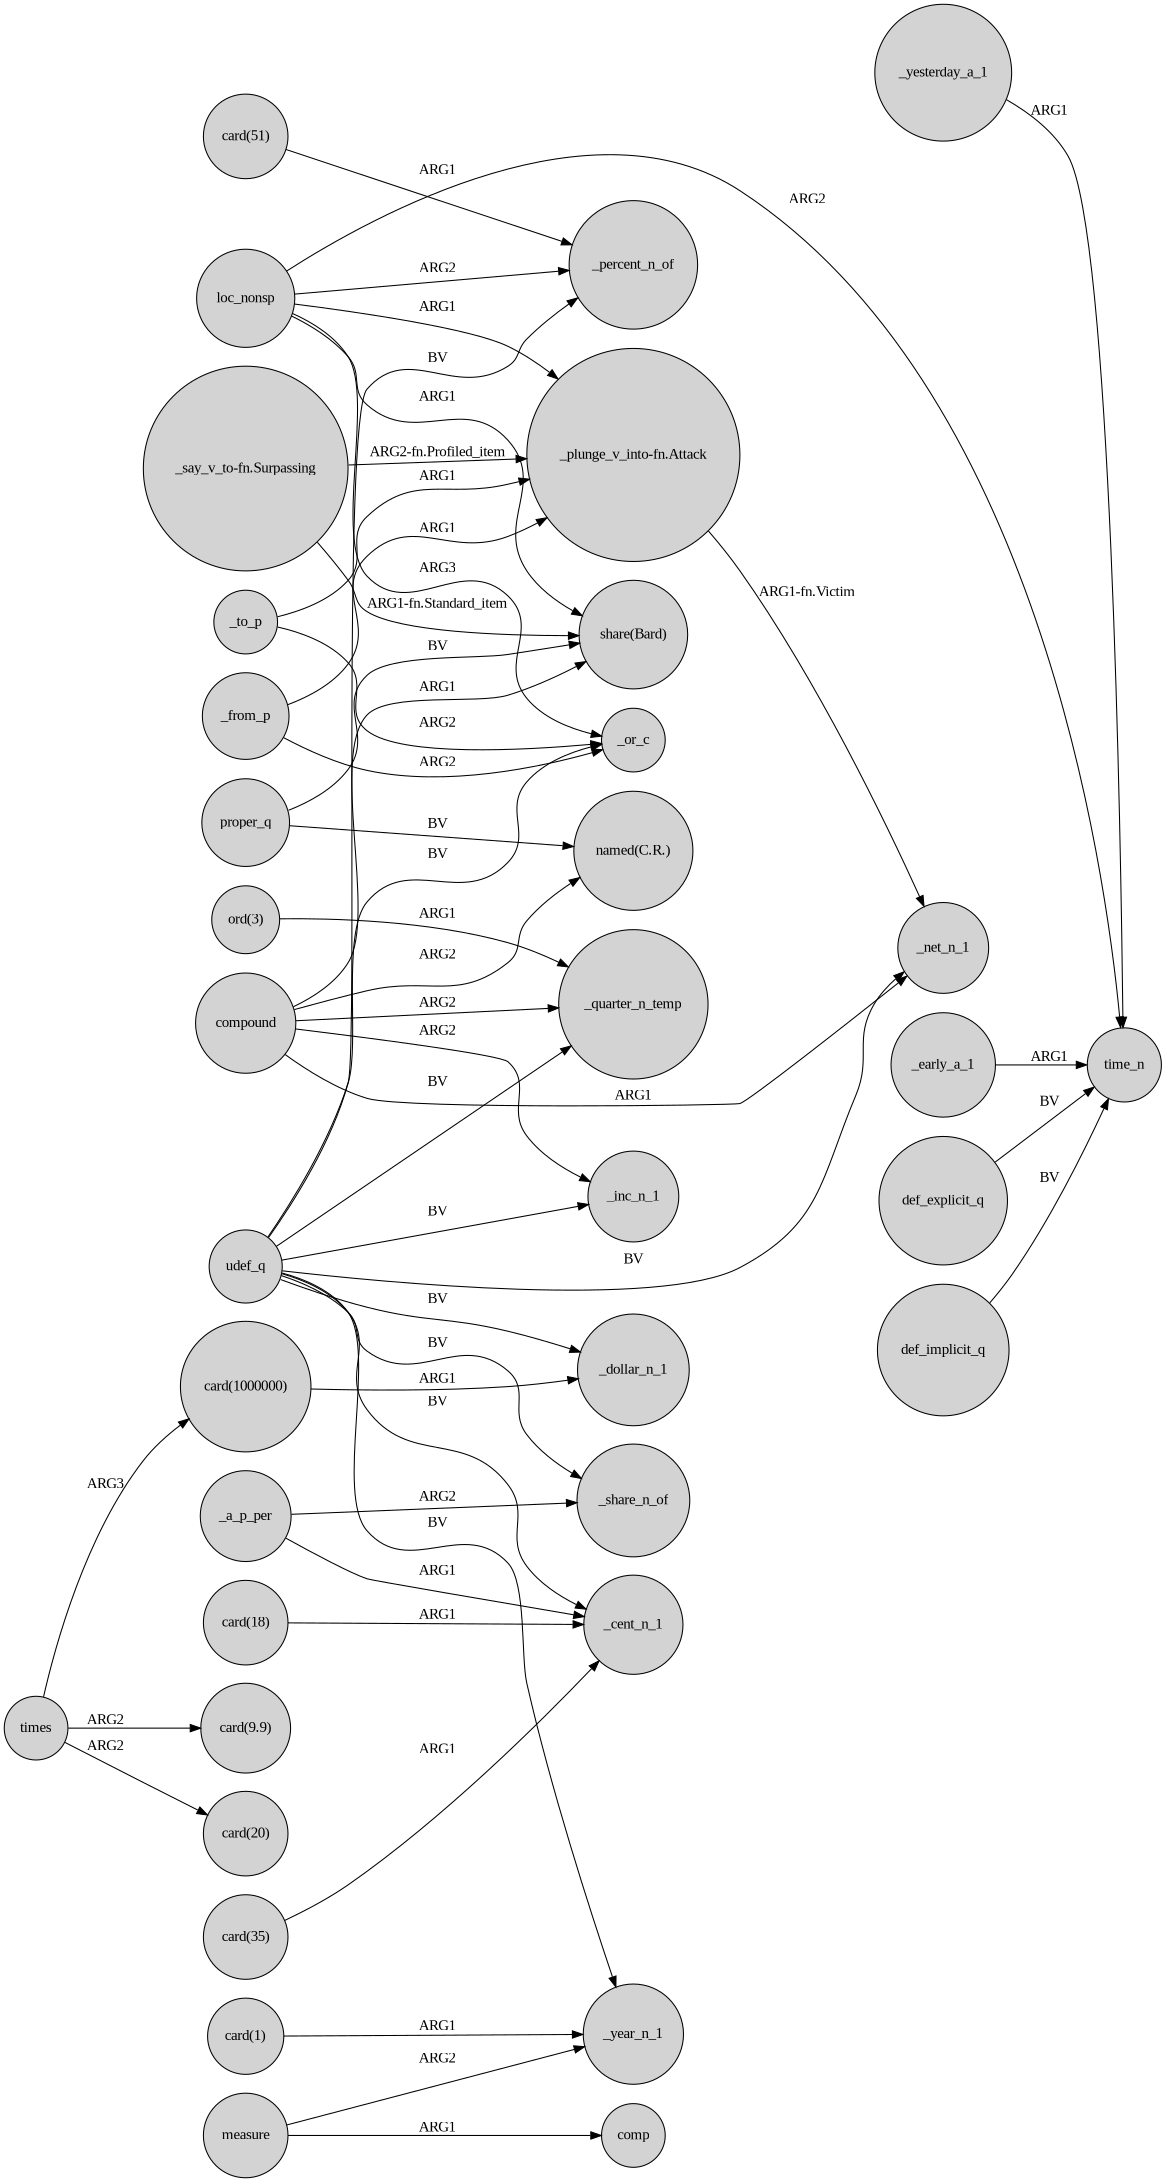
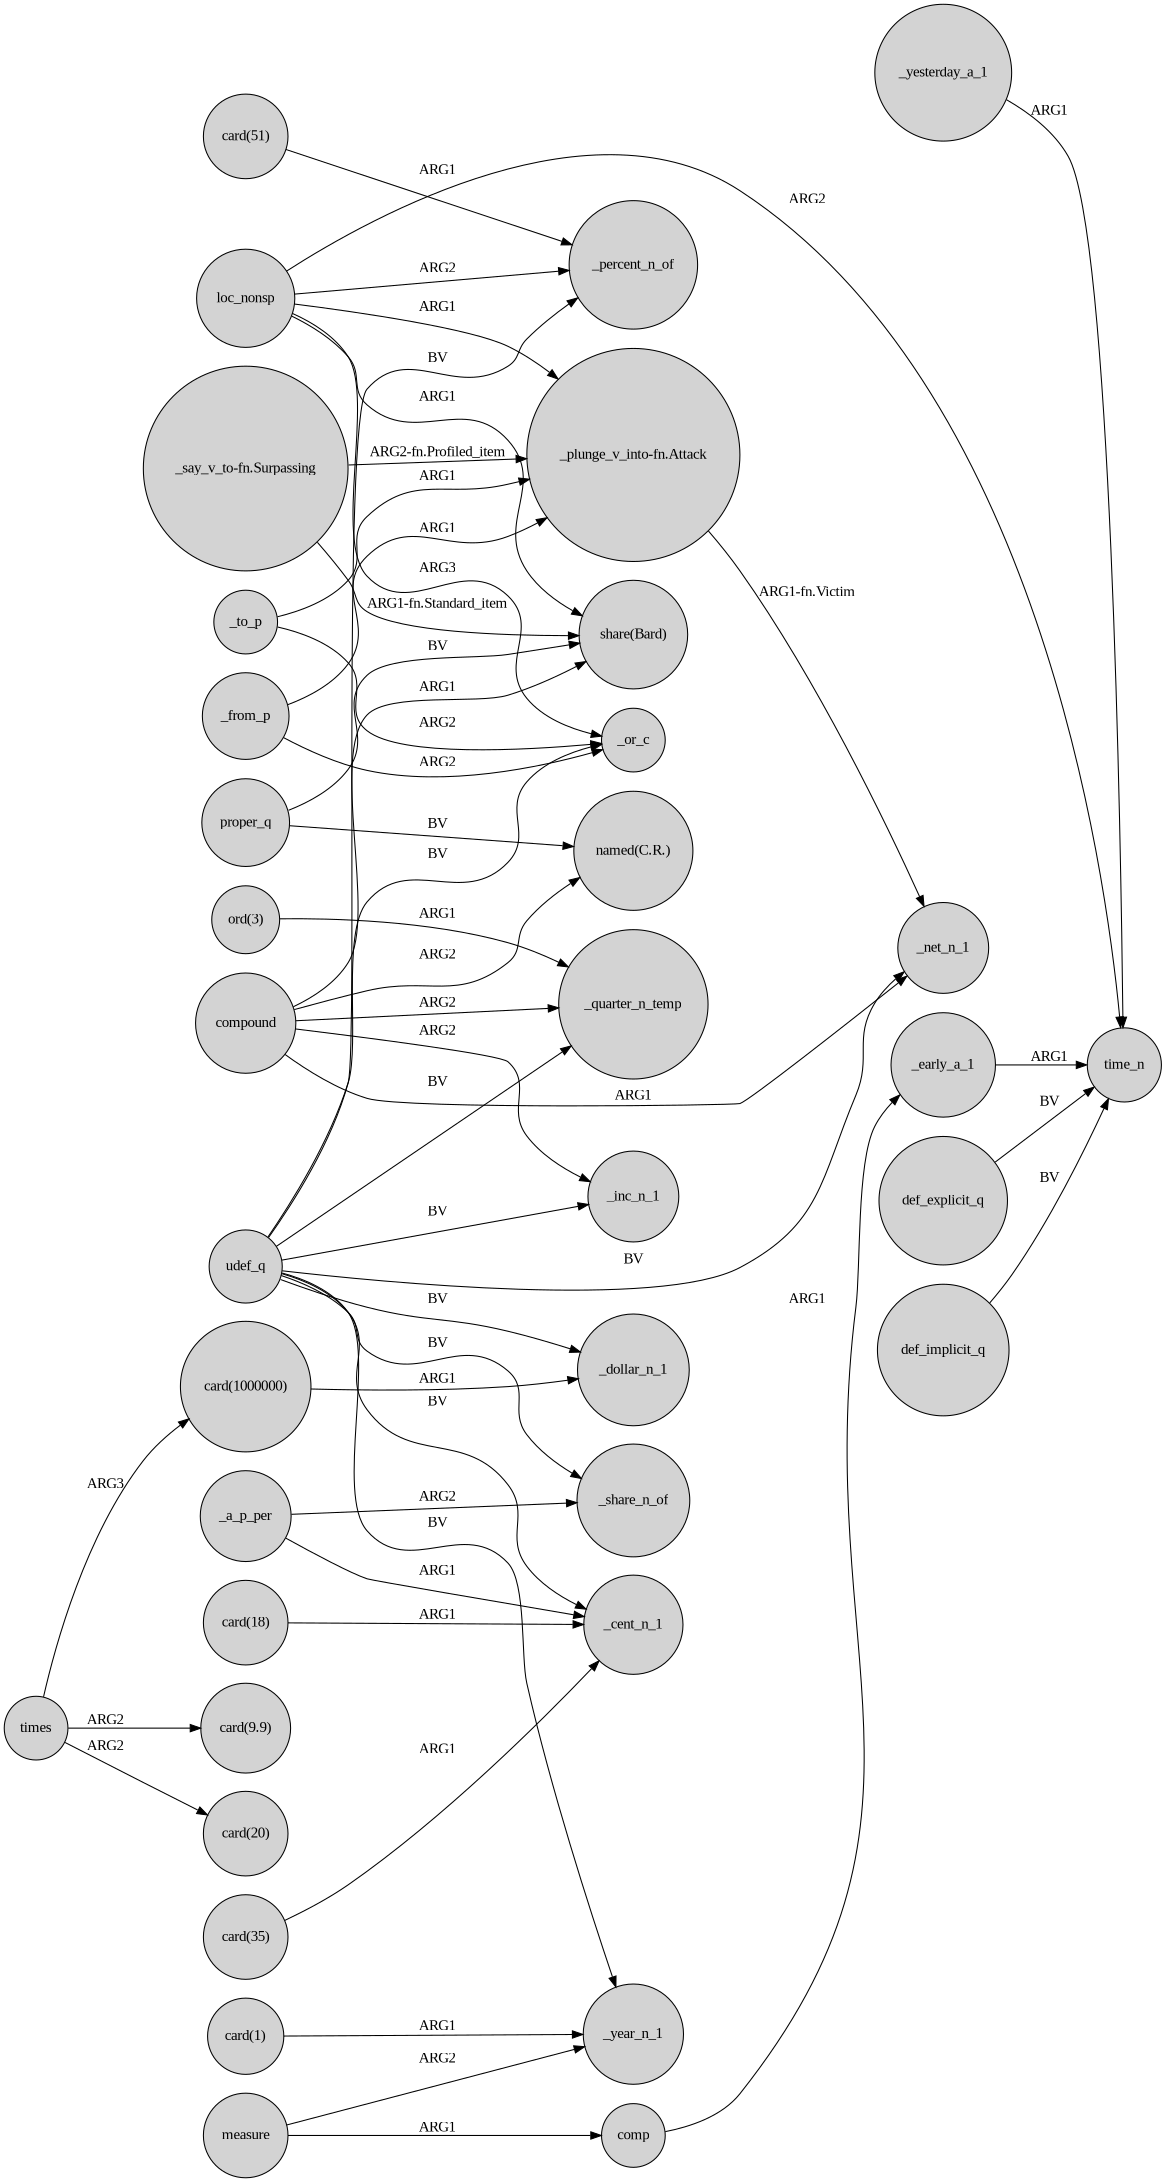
edge "comp" -> "_early_a_1": added, label "ARG1"
